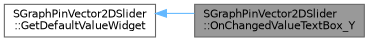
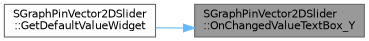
edge "SGraphPinVector2DSlider ::OnChangedValueTextBox_Y" -> "SGraphPinVector2DSlider ::GetDefaultValueWidget": reversed
